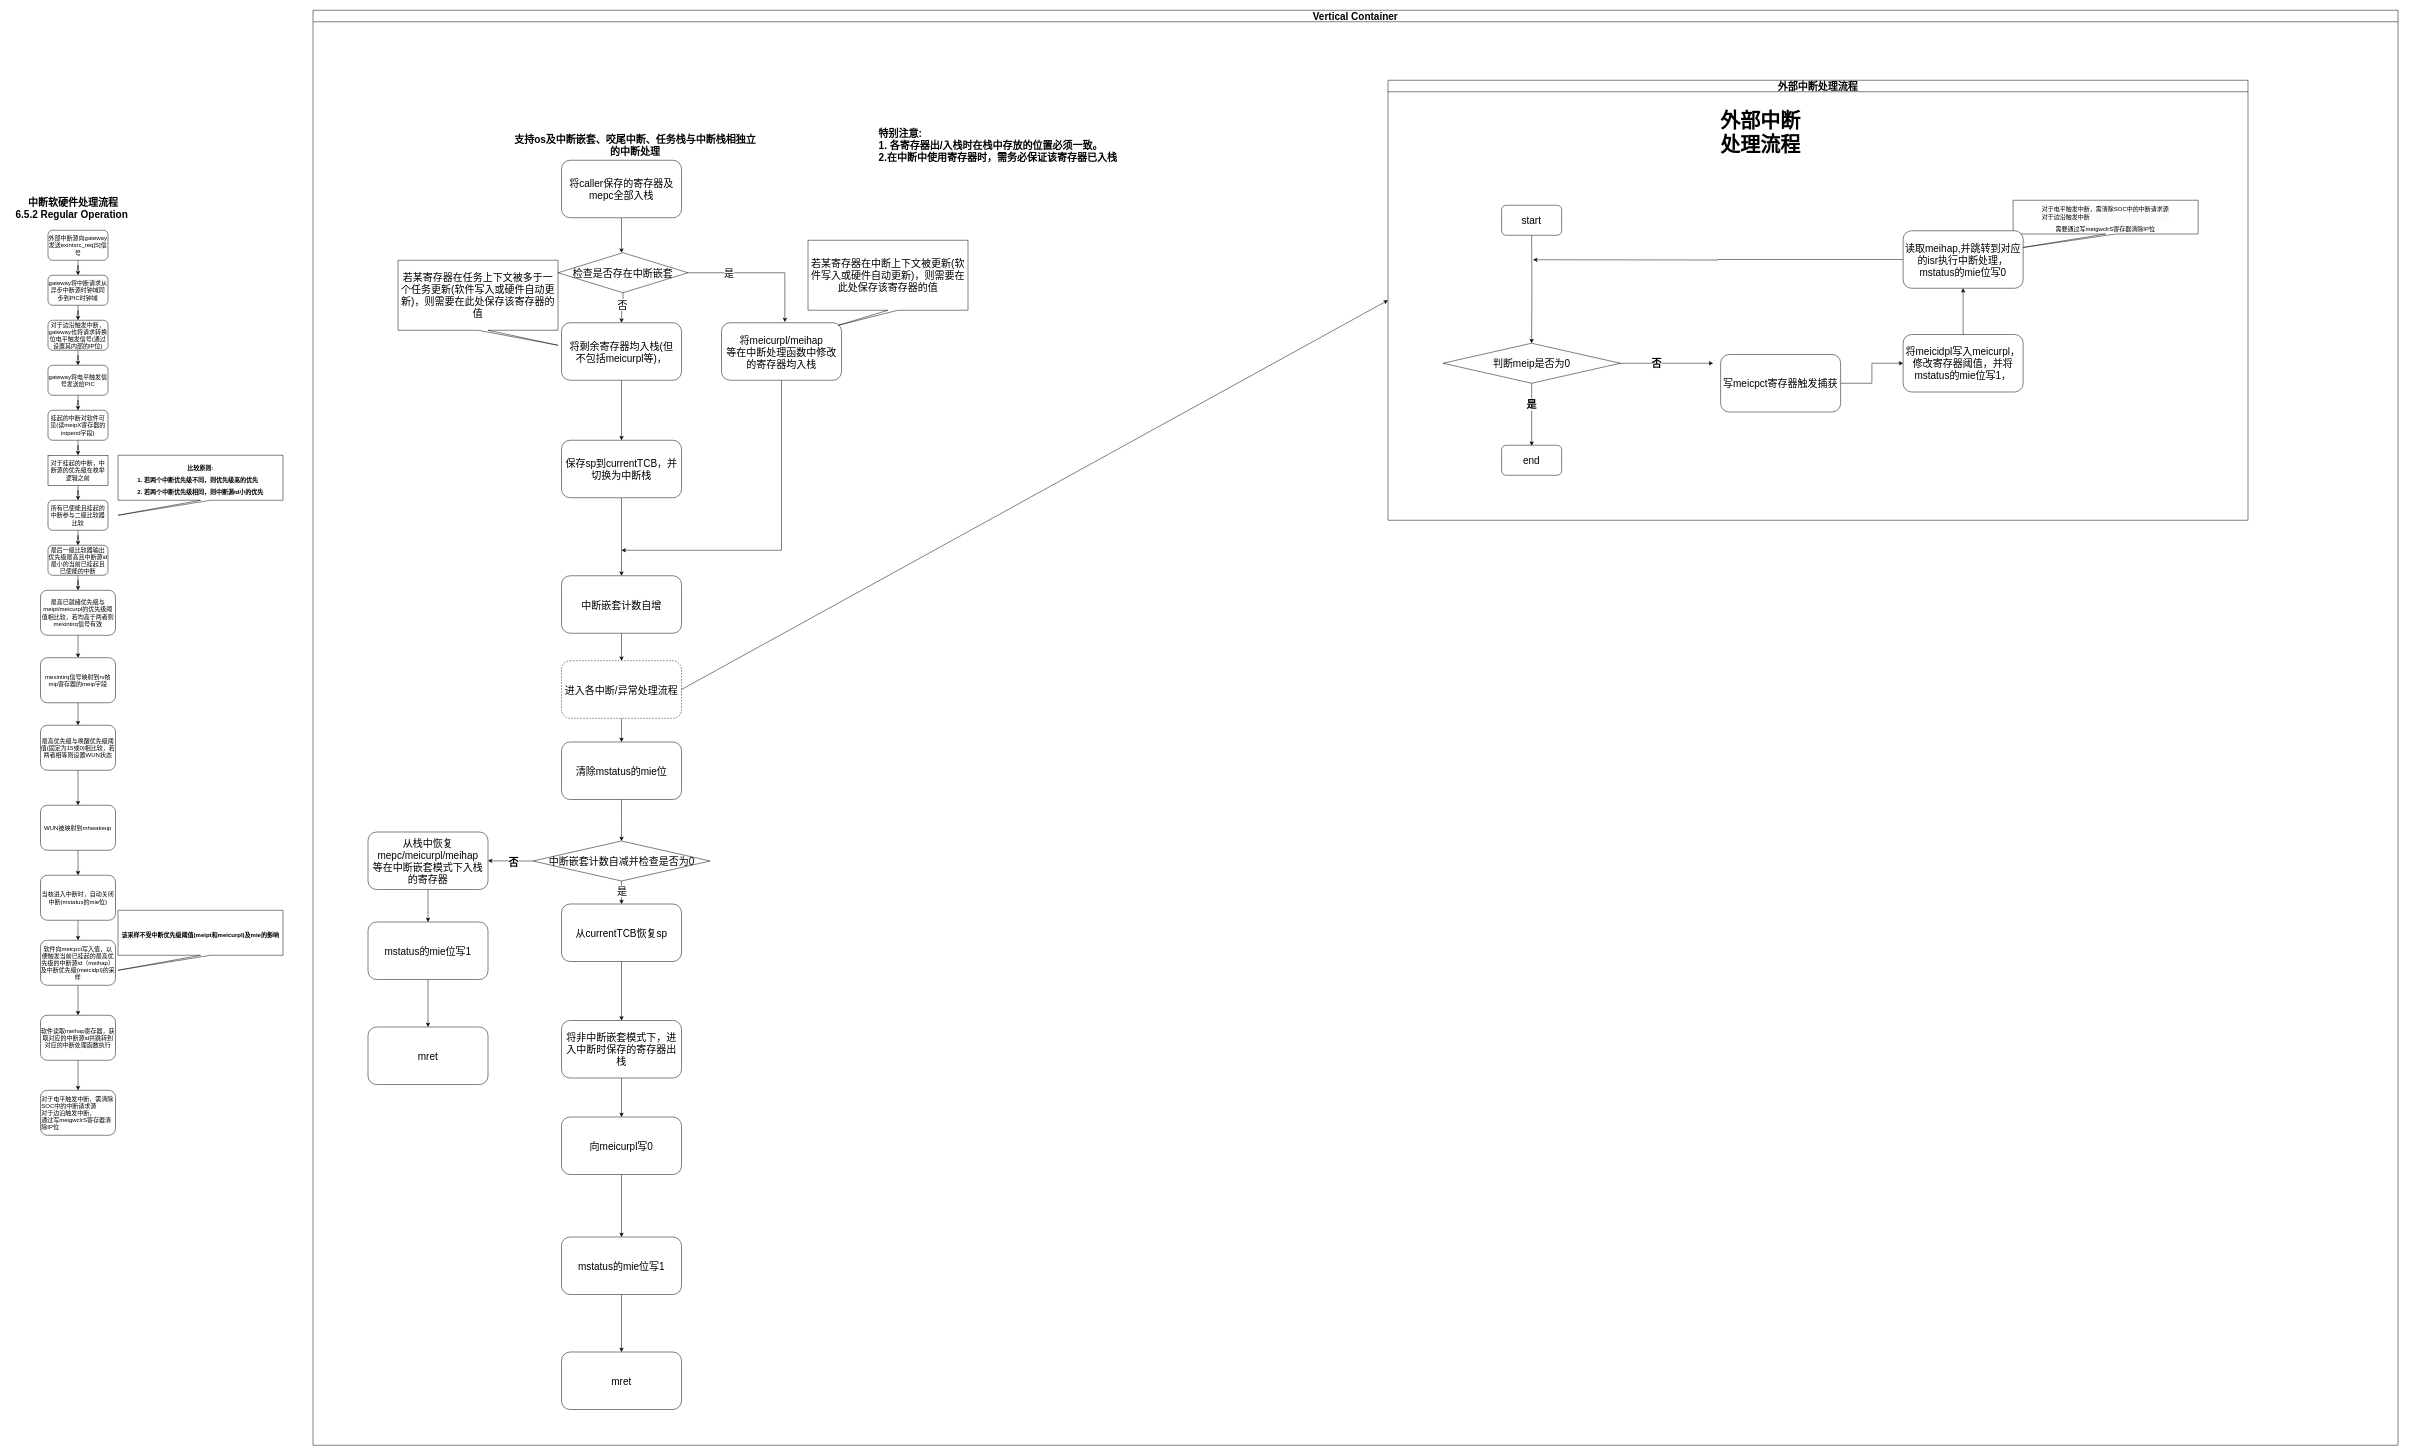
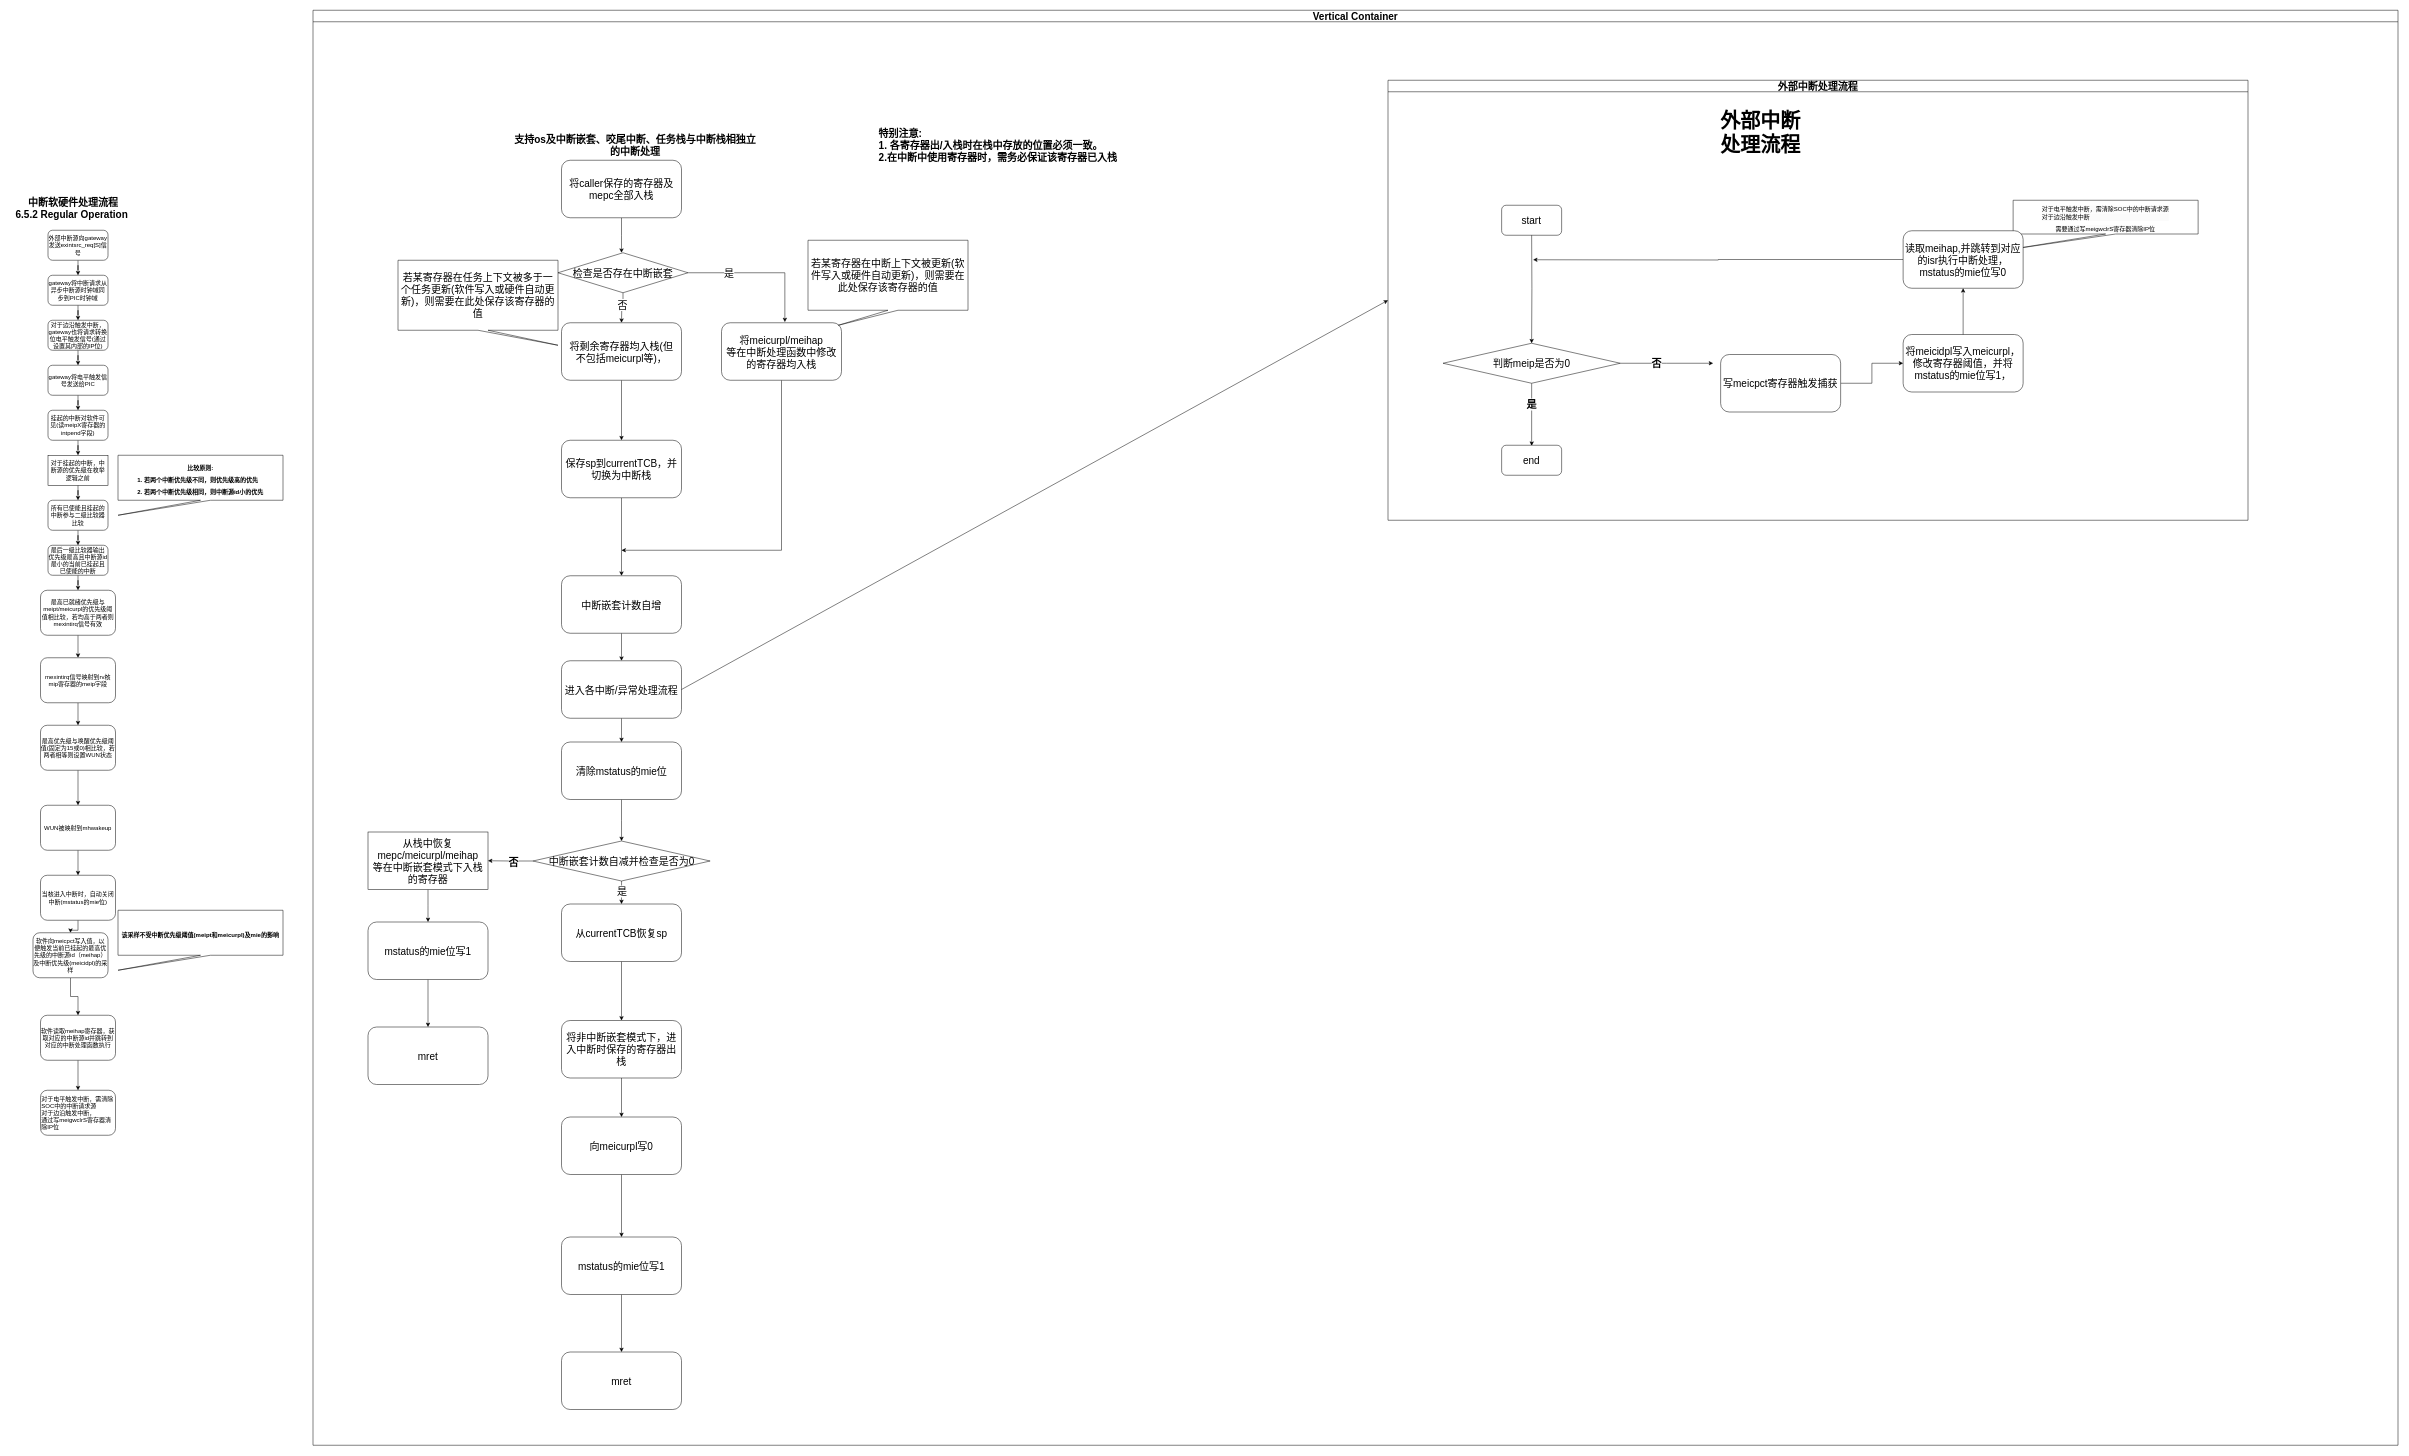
node "进入各中断/异常处理流程": style dashed -> solid
node "从栈中恢复mepc/meicurpl/meihap 等在中断嵌套模式下入栈的寄存器": shape rounded rectangle -> rectangle
node "软件向meicpct写入值，以便触发当前已挂起的最高优先级的中断源id（meihap）及中断优先级(meicidpl)的采样": moved (78, 963) -> (70, 955)
